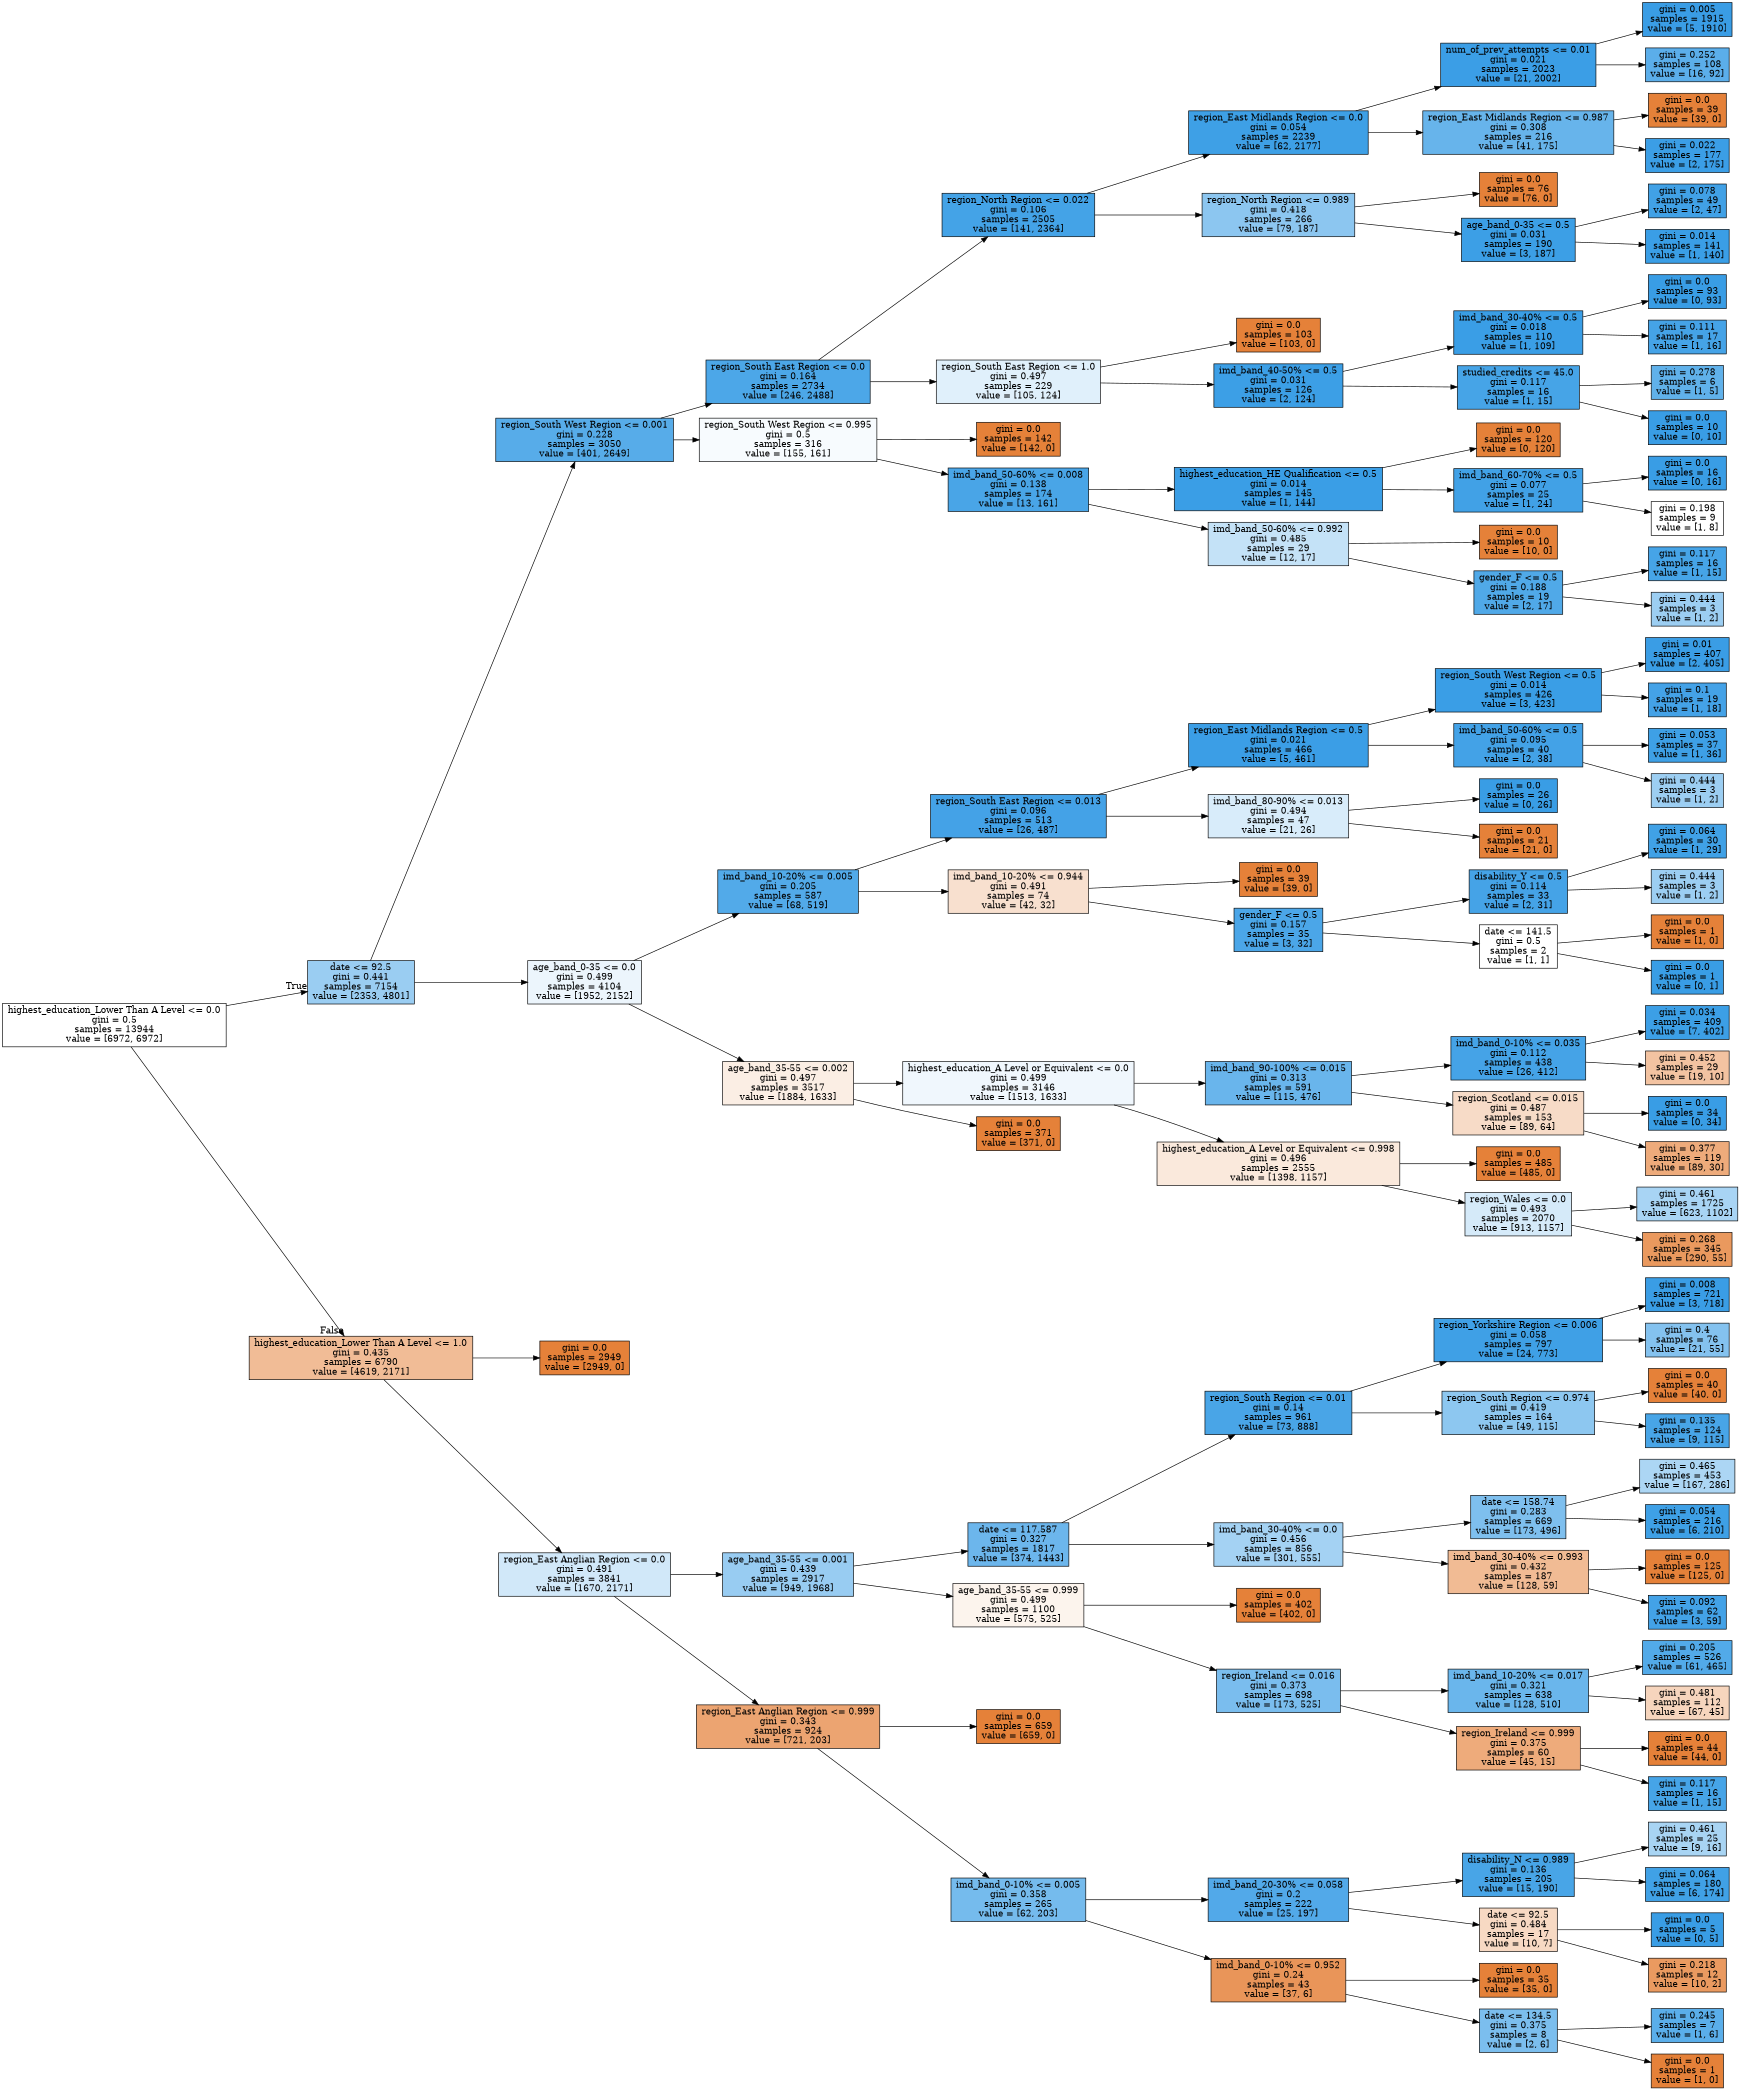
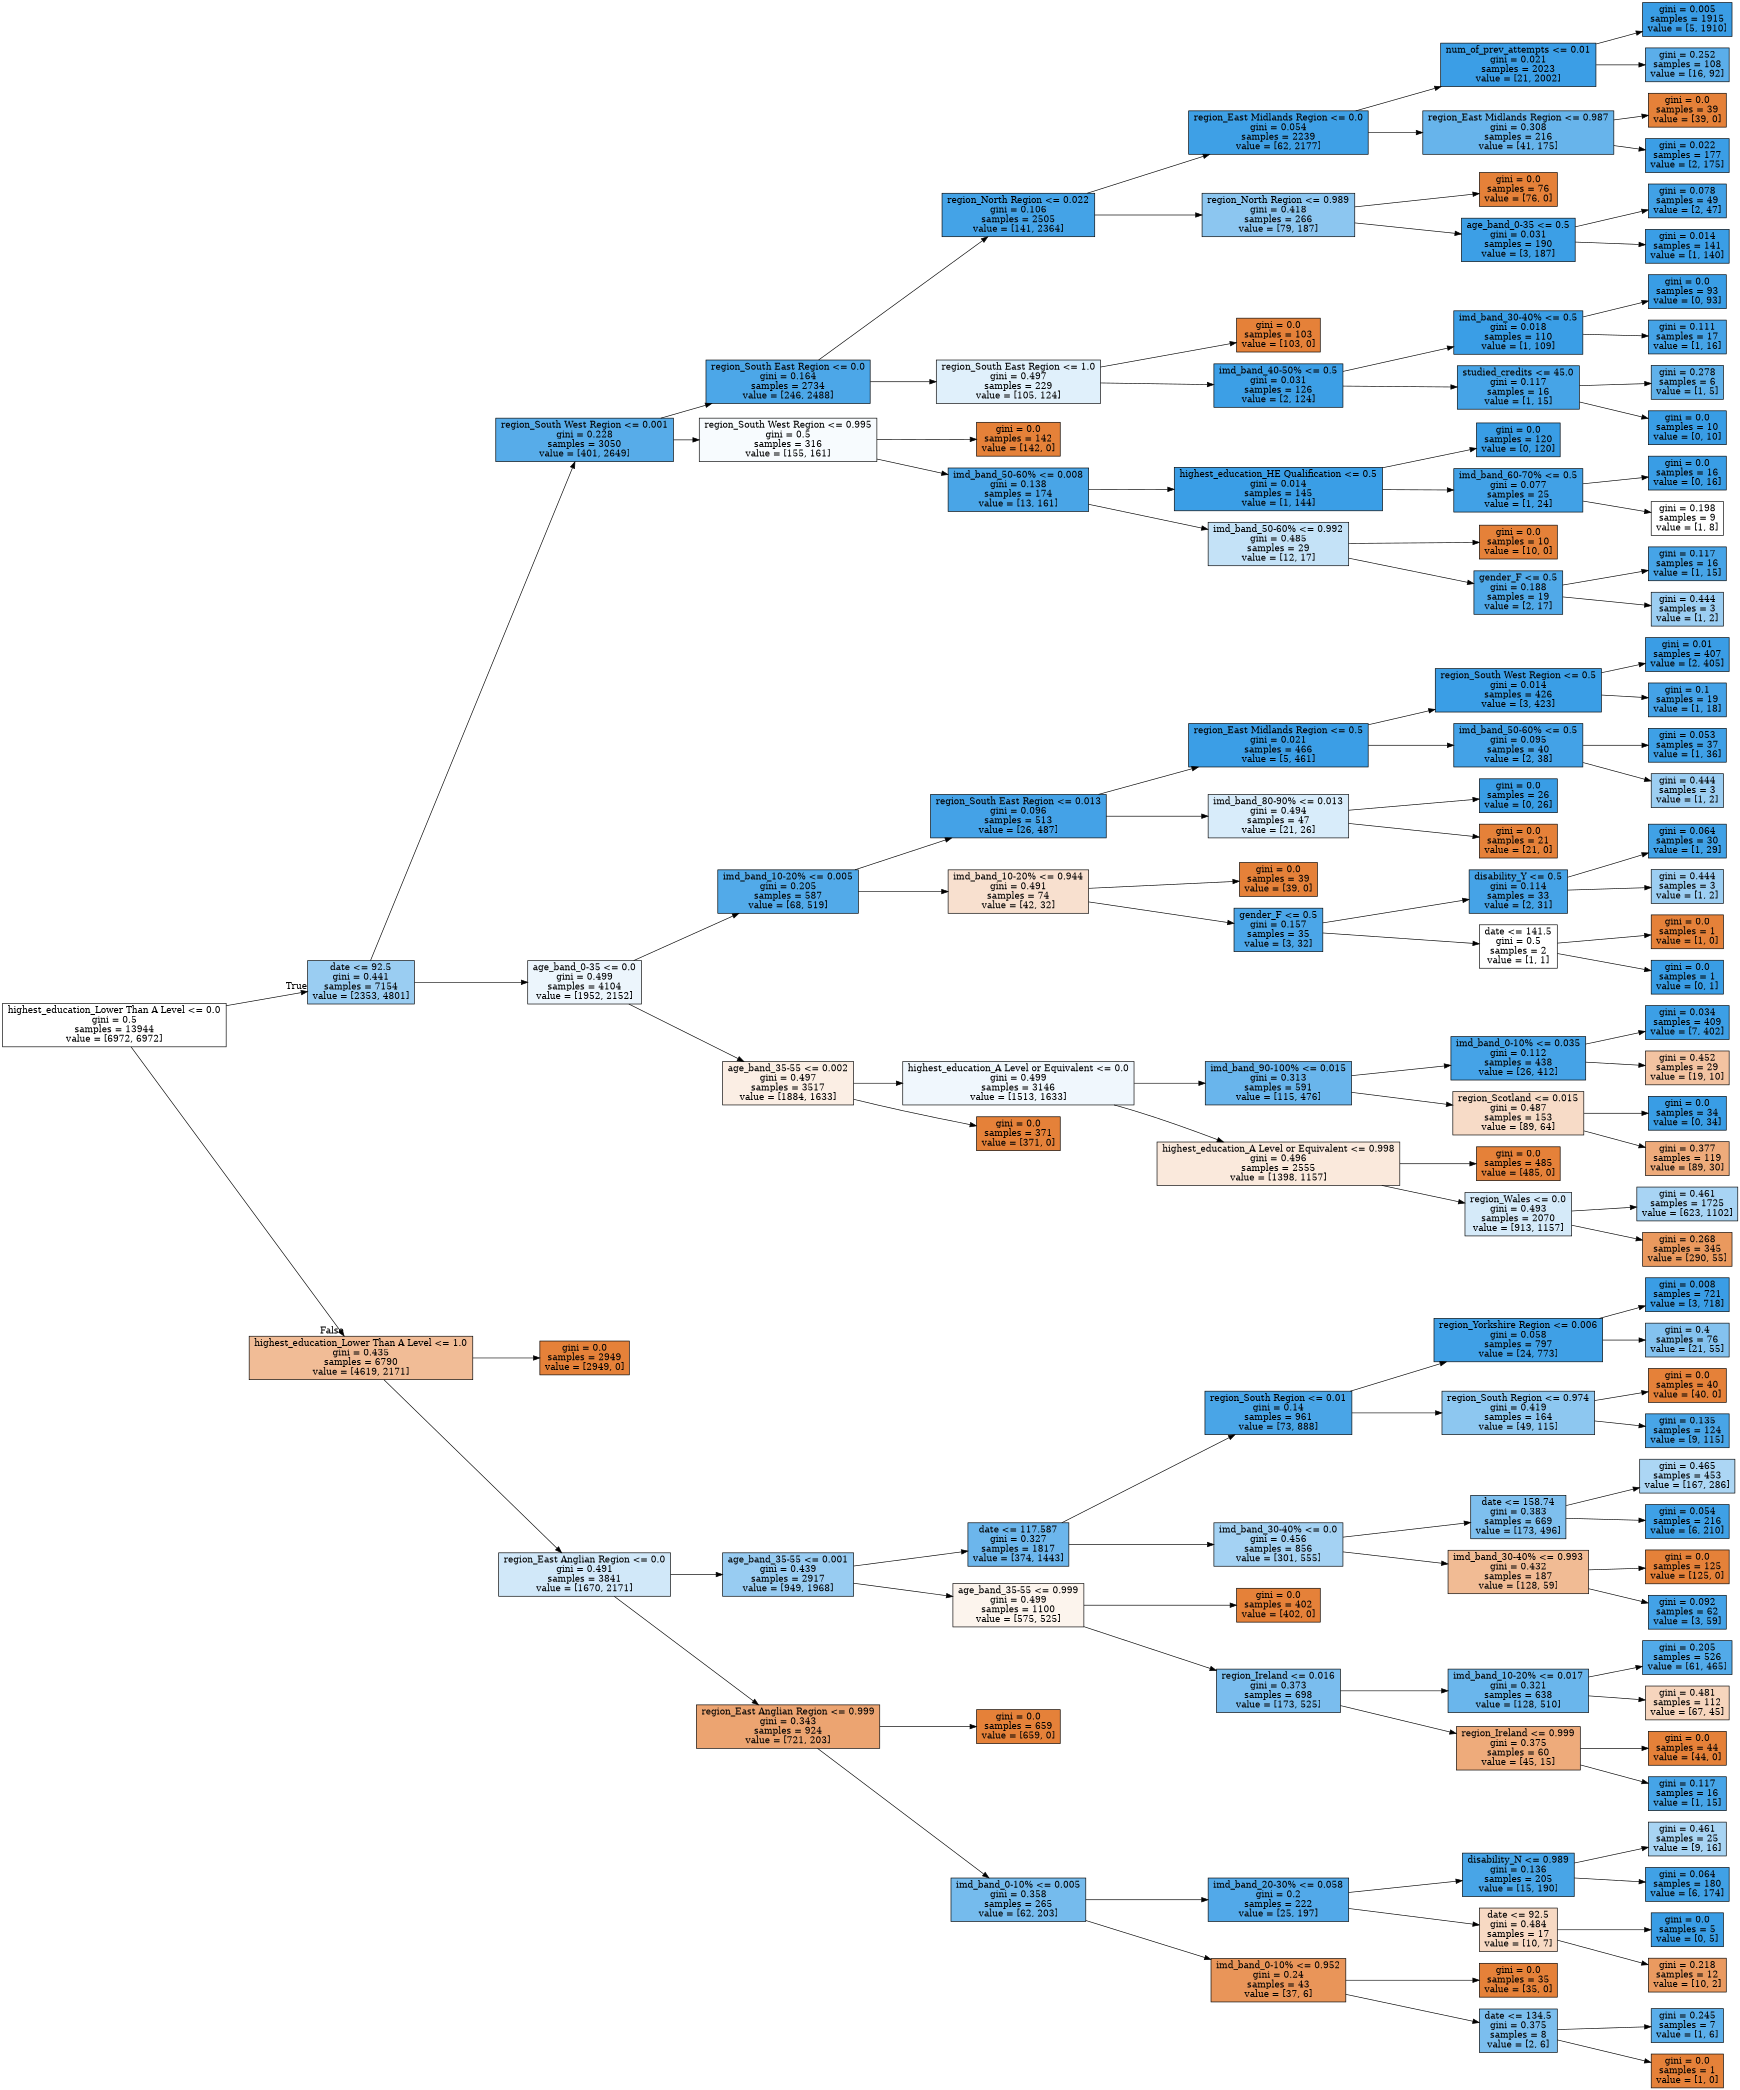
node "gini = 0.0 samples = 120 value = [0, 120]": fillcolor #e58139ff -> #399de5ff
node "date <= 158.74 gini = 0.283 samples = 669 value = [173, 496]": label "date <= 158.74 gini = 0.283 samples = 669 value = [173, 496]" -> "date <= 158.74 gini = 0.383 samples = 669 value = [173, 496]"
